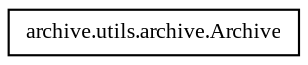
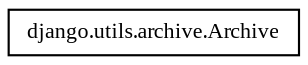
node "archive.utils.archive.Archive": label "archive.utils.archive.Archive" -> "django.utils.archive.Archive"
